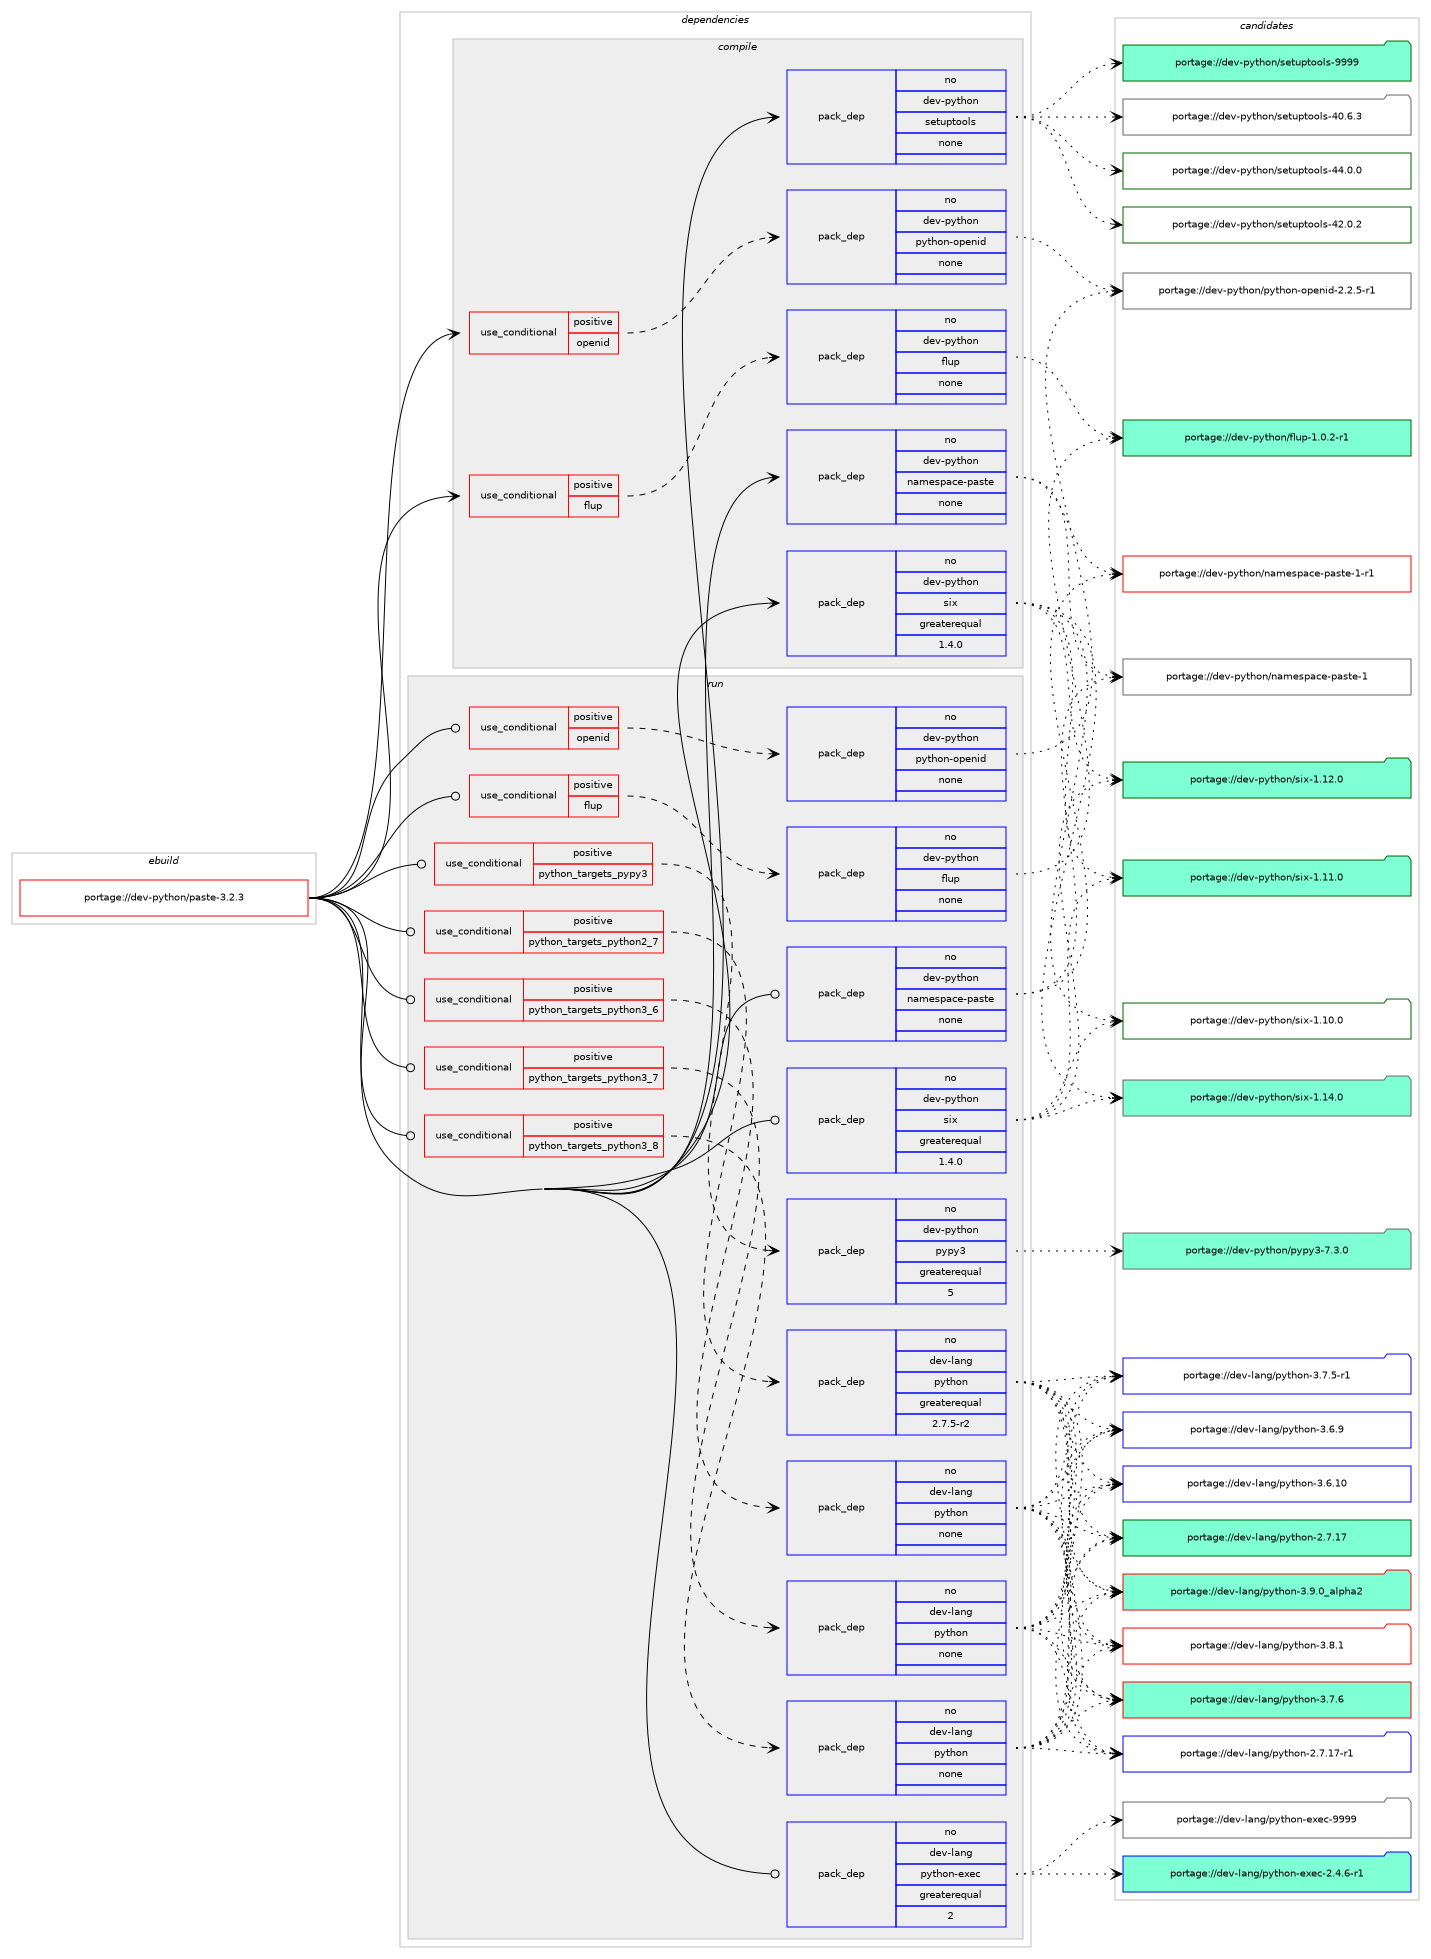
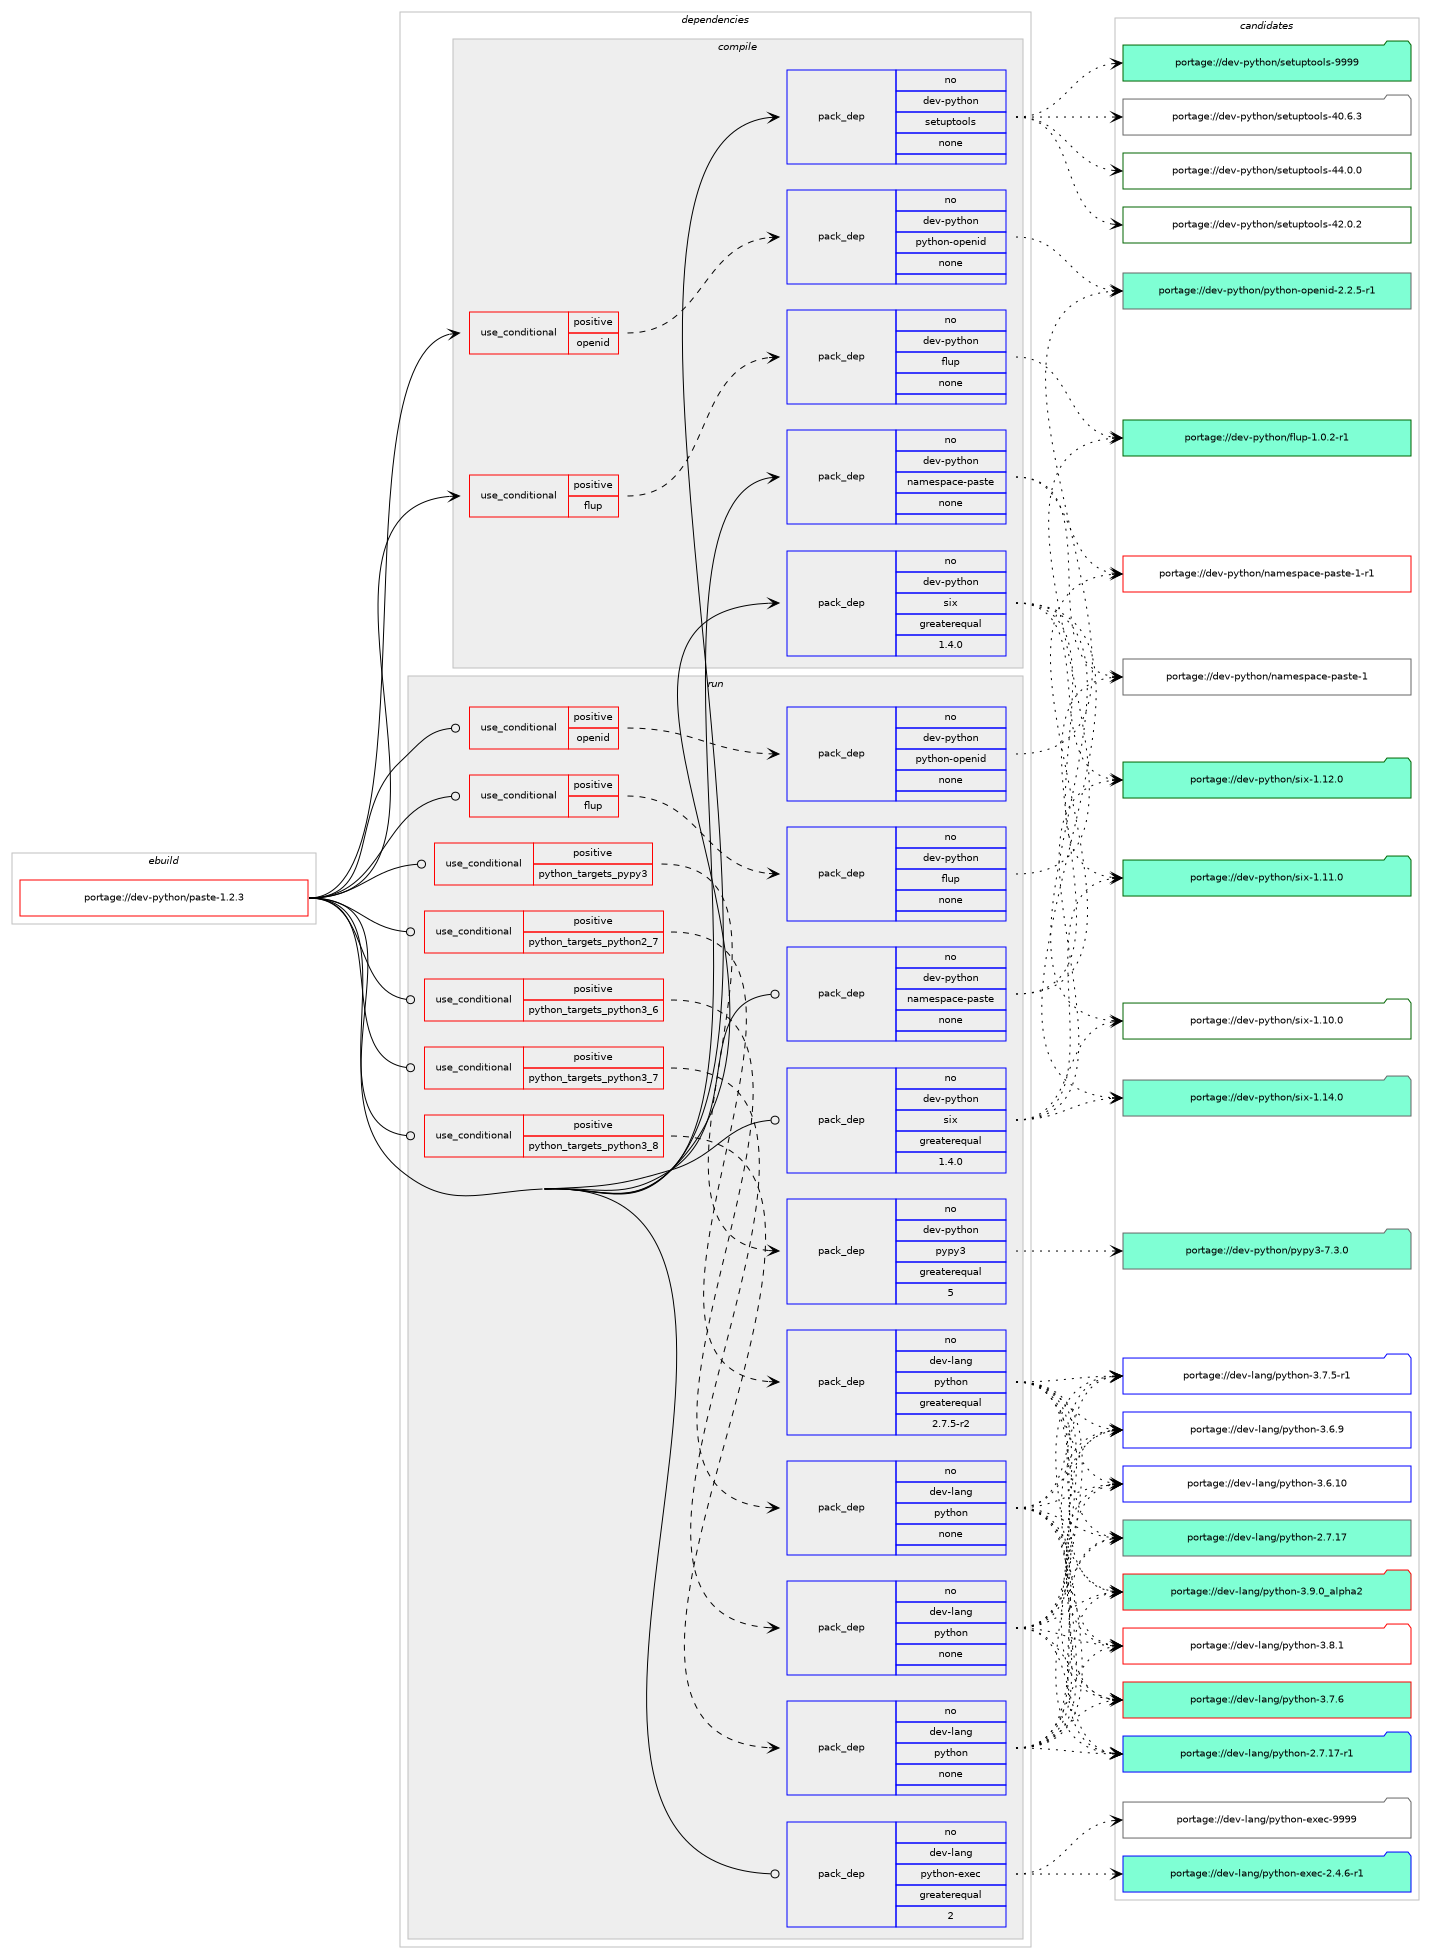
node "portage://dev-python/python-openid-2.2.5-r1": fillcolor white -> aquamarine
node "portage://dev-python/paste-3.2.3": label "portage://dev-python/paste-3.2.3" -> "portage://dev-python/paste-1.2.3"
node "portage://dev-lang/python-2.7.17": color darkgreen -> gray40
node "portage://dev-lang/python-2.7.17-r1": fillcolor white -> aquamarine
